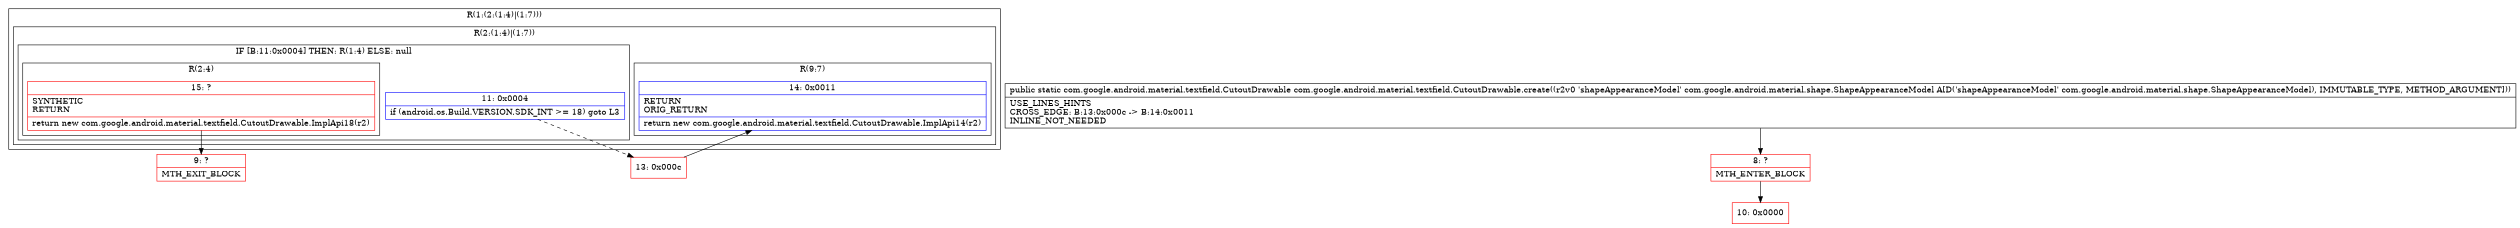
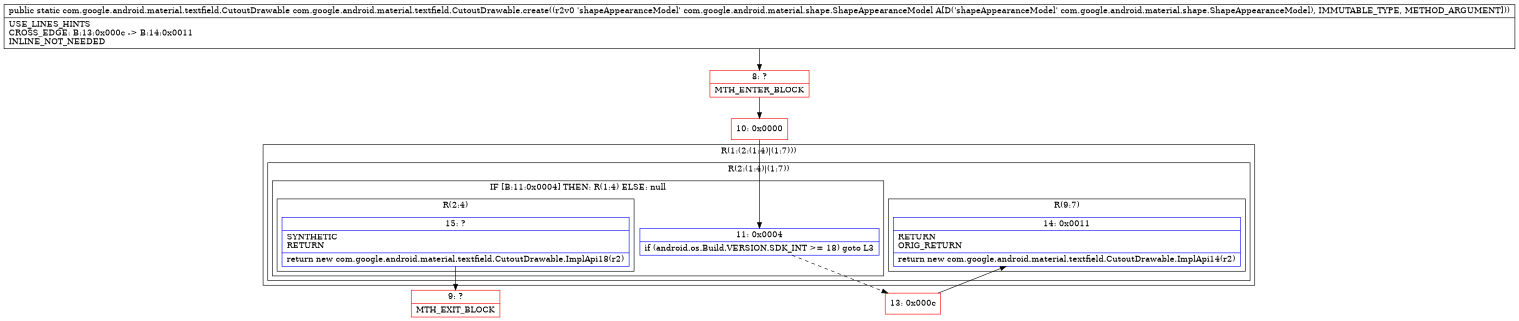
node "15: ?": color red -> blue
edge "10: 0x0000" -> "11: 0x0004": added
